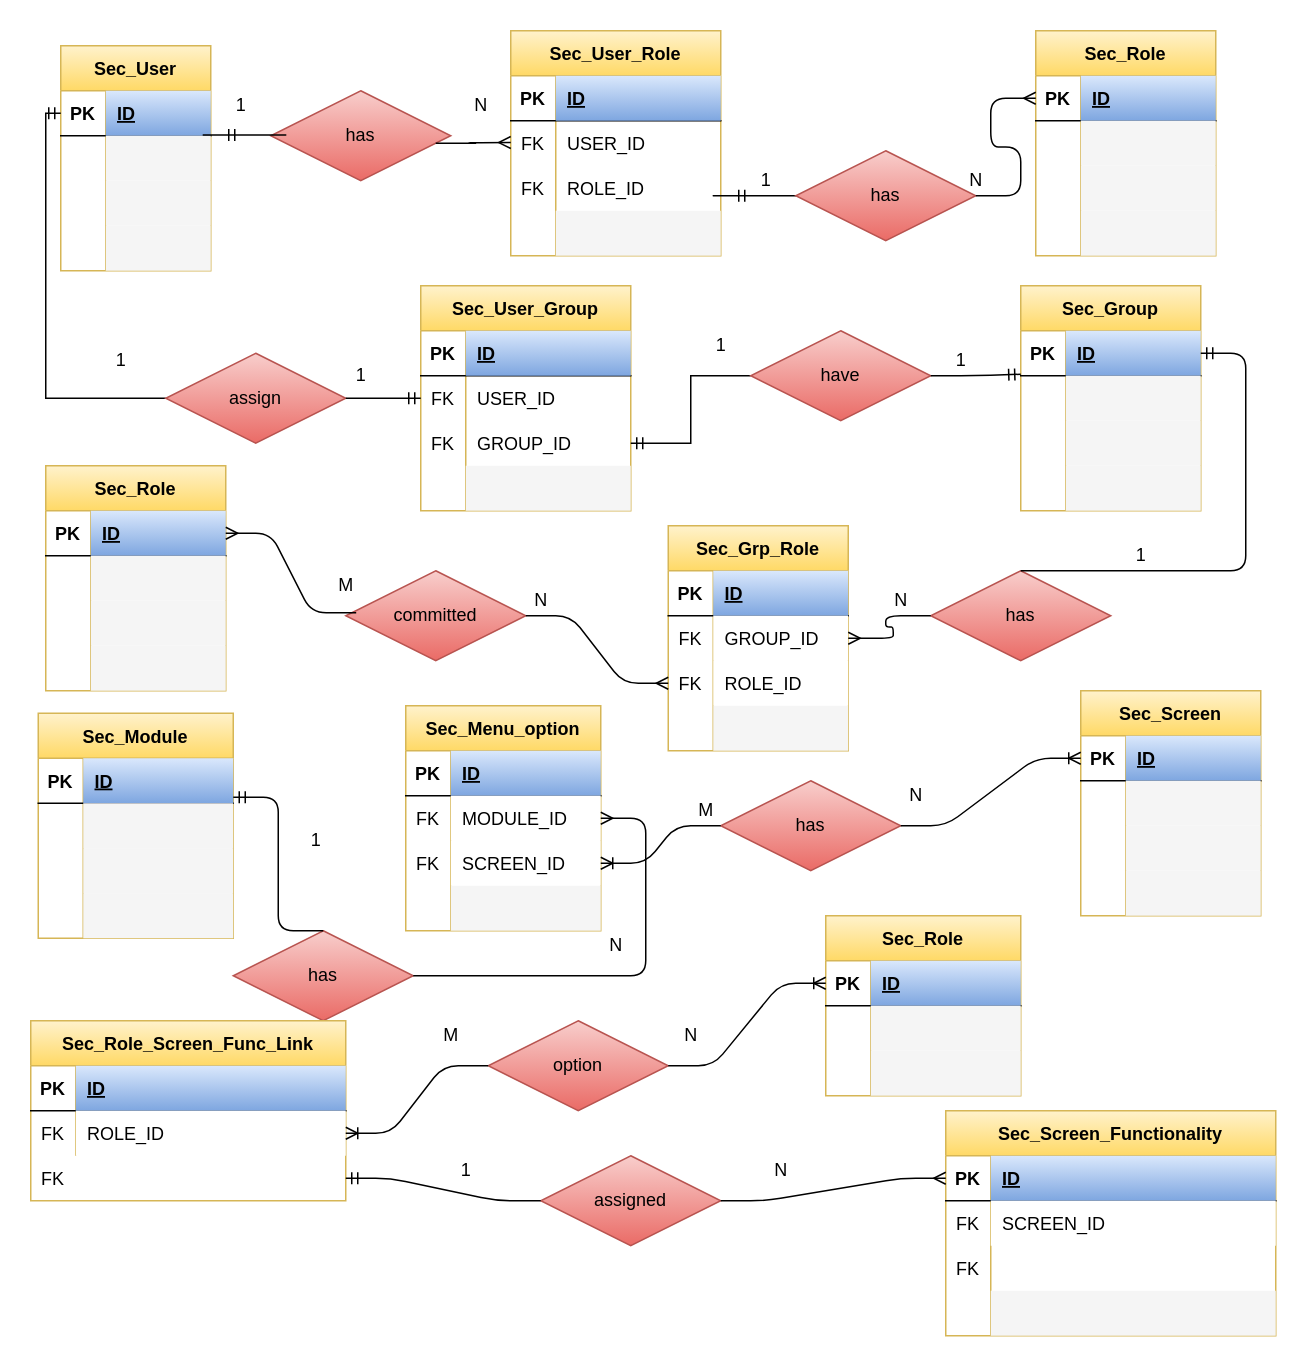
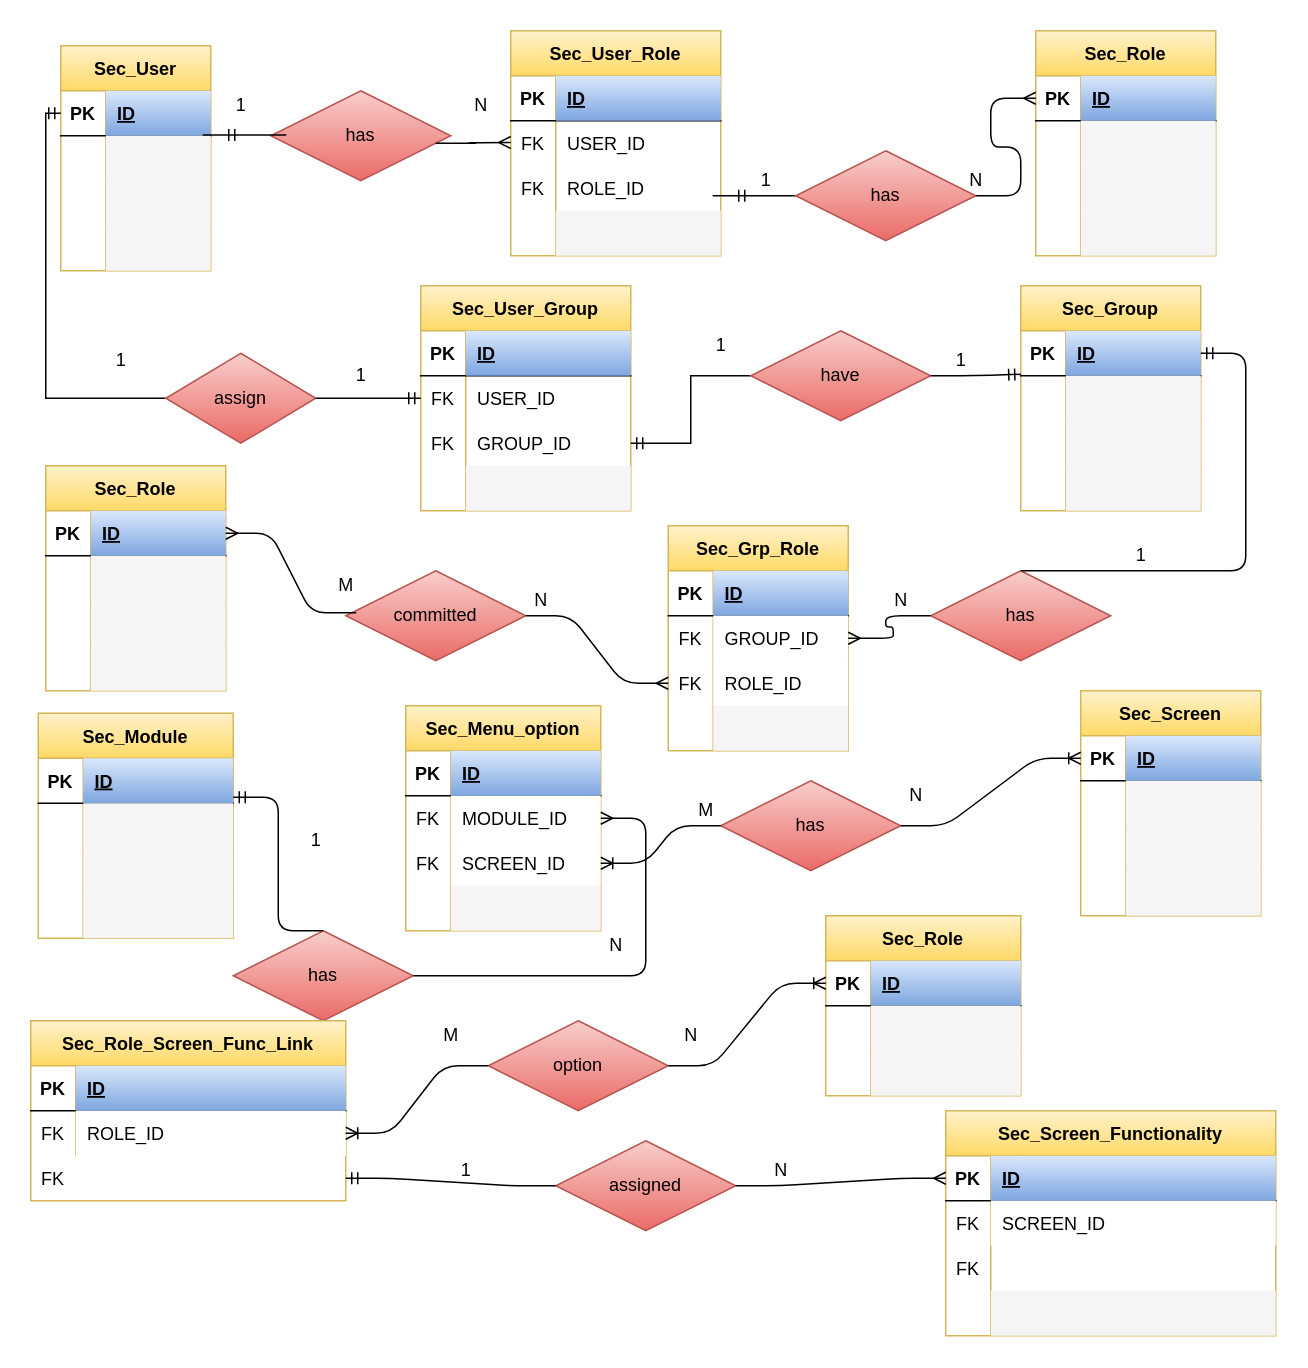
node "assign": size 180x90 -> 150x90
node "assigned": moved (631, 1201) -> (646, 1186)
